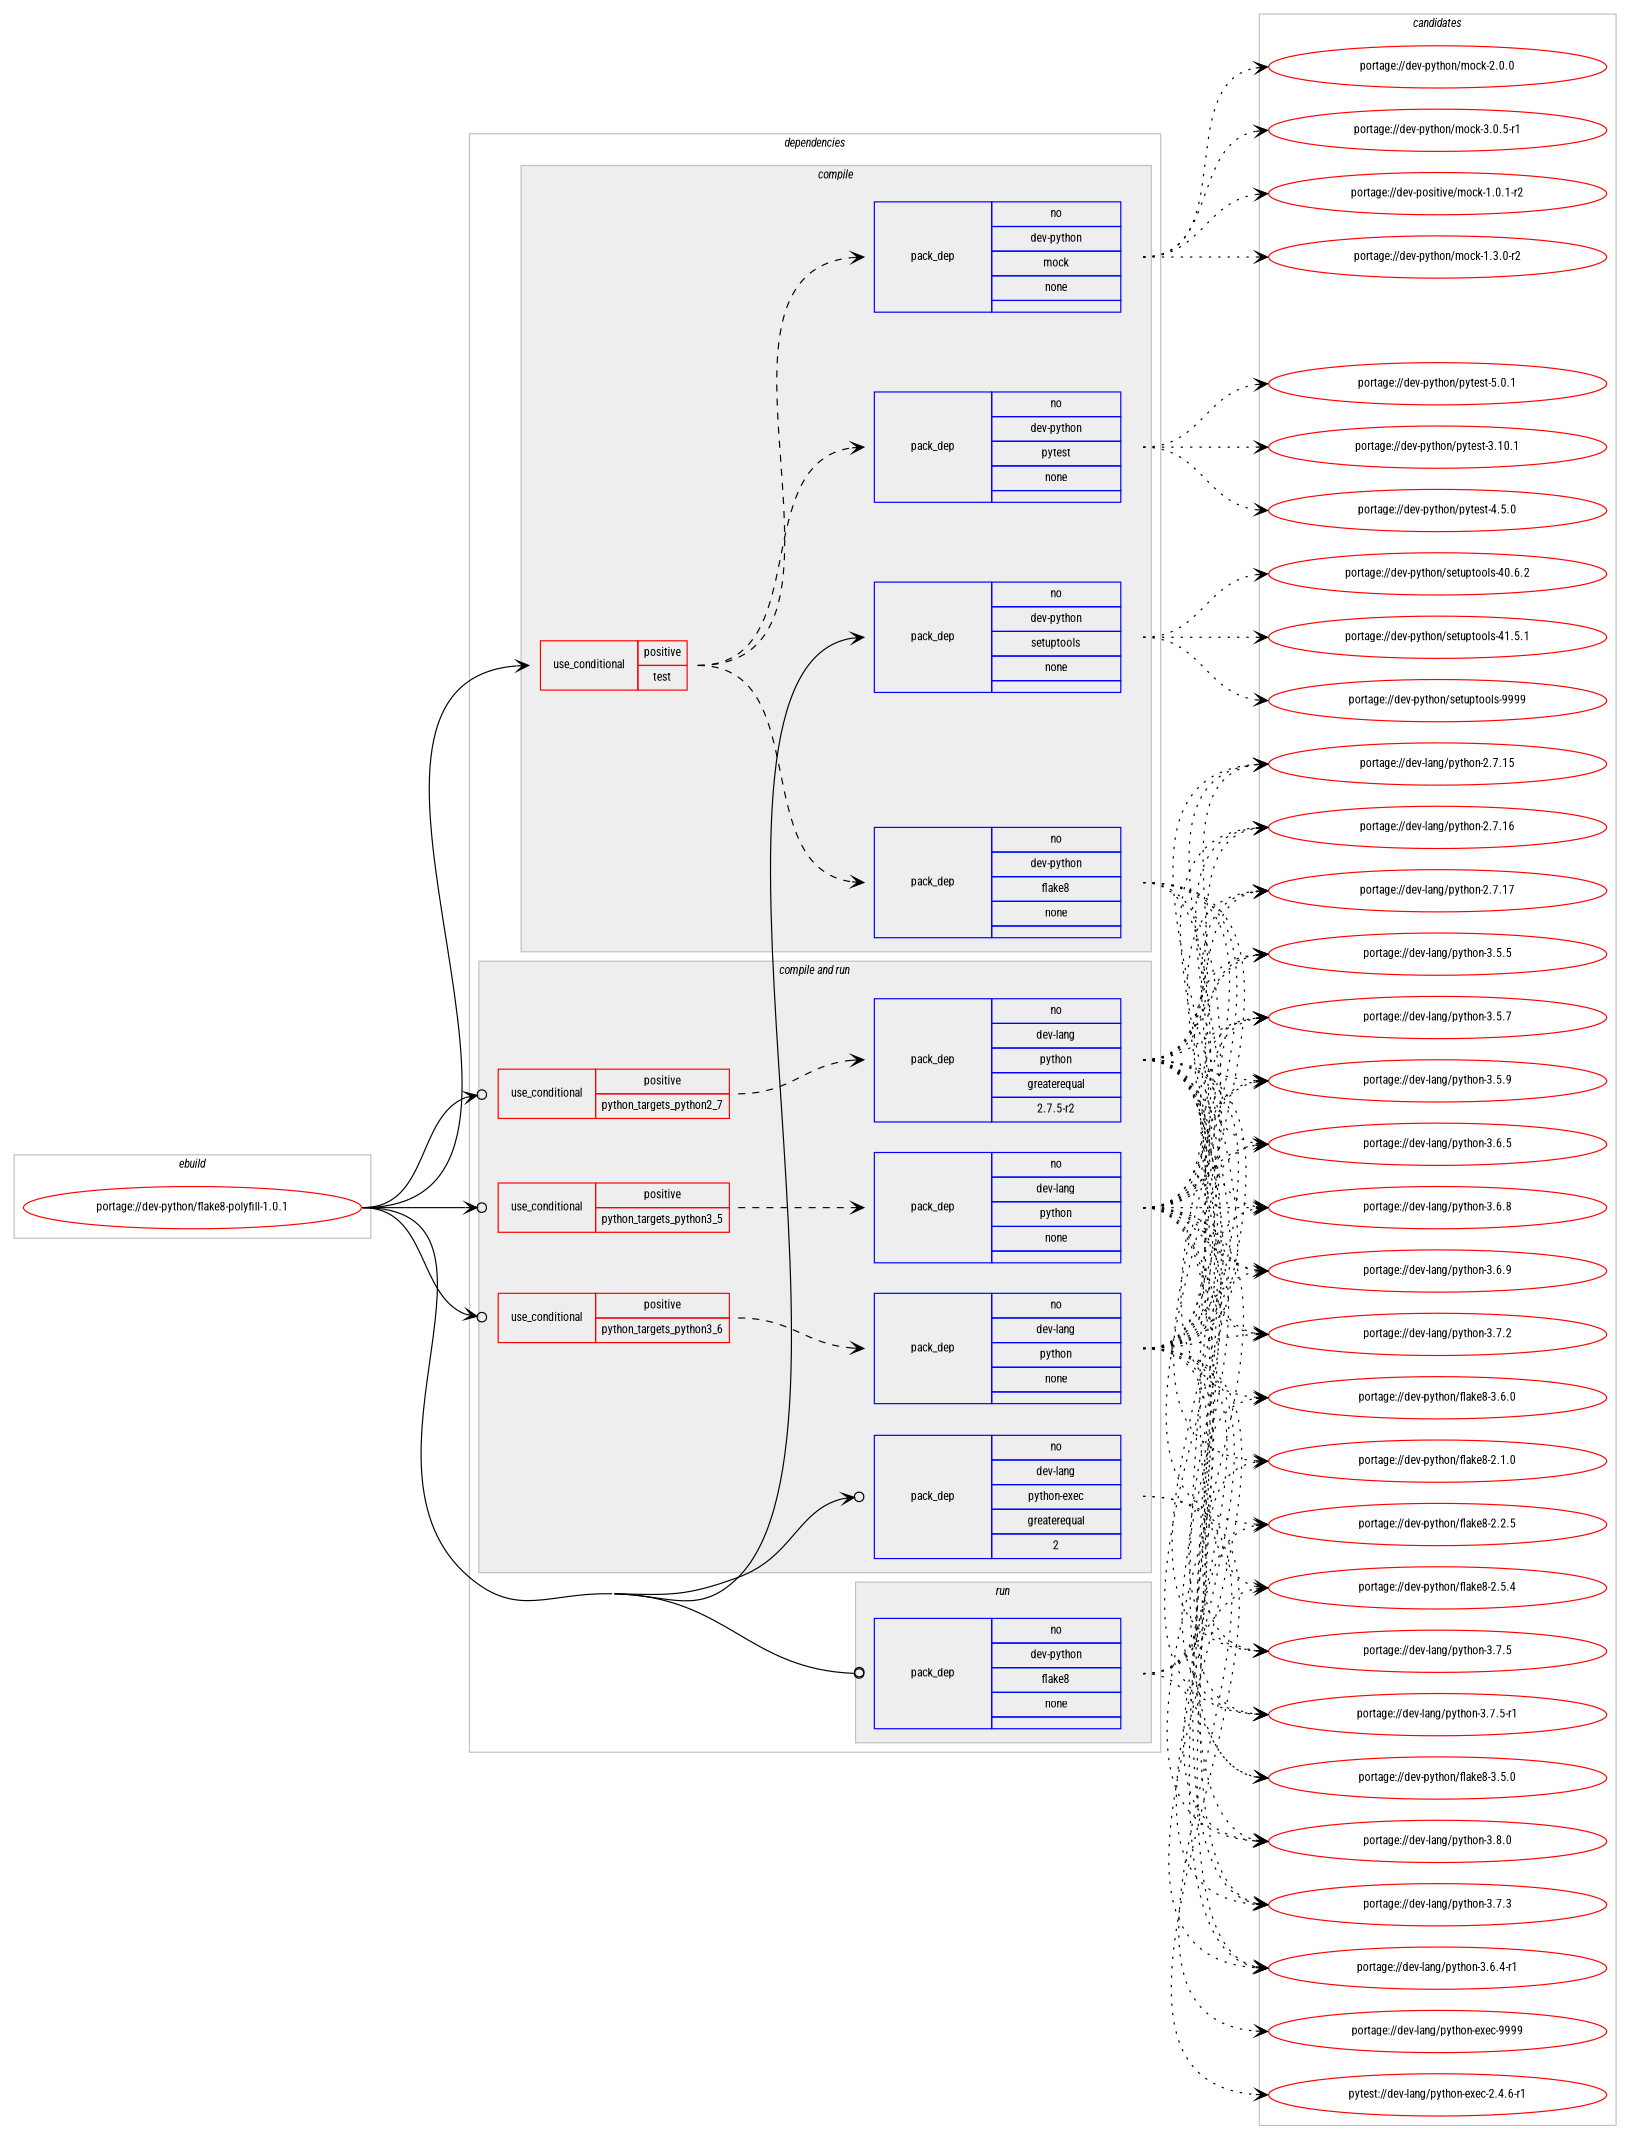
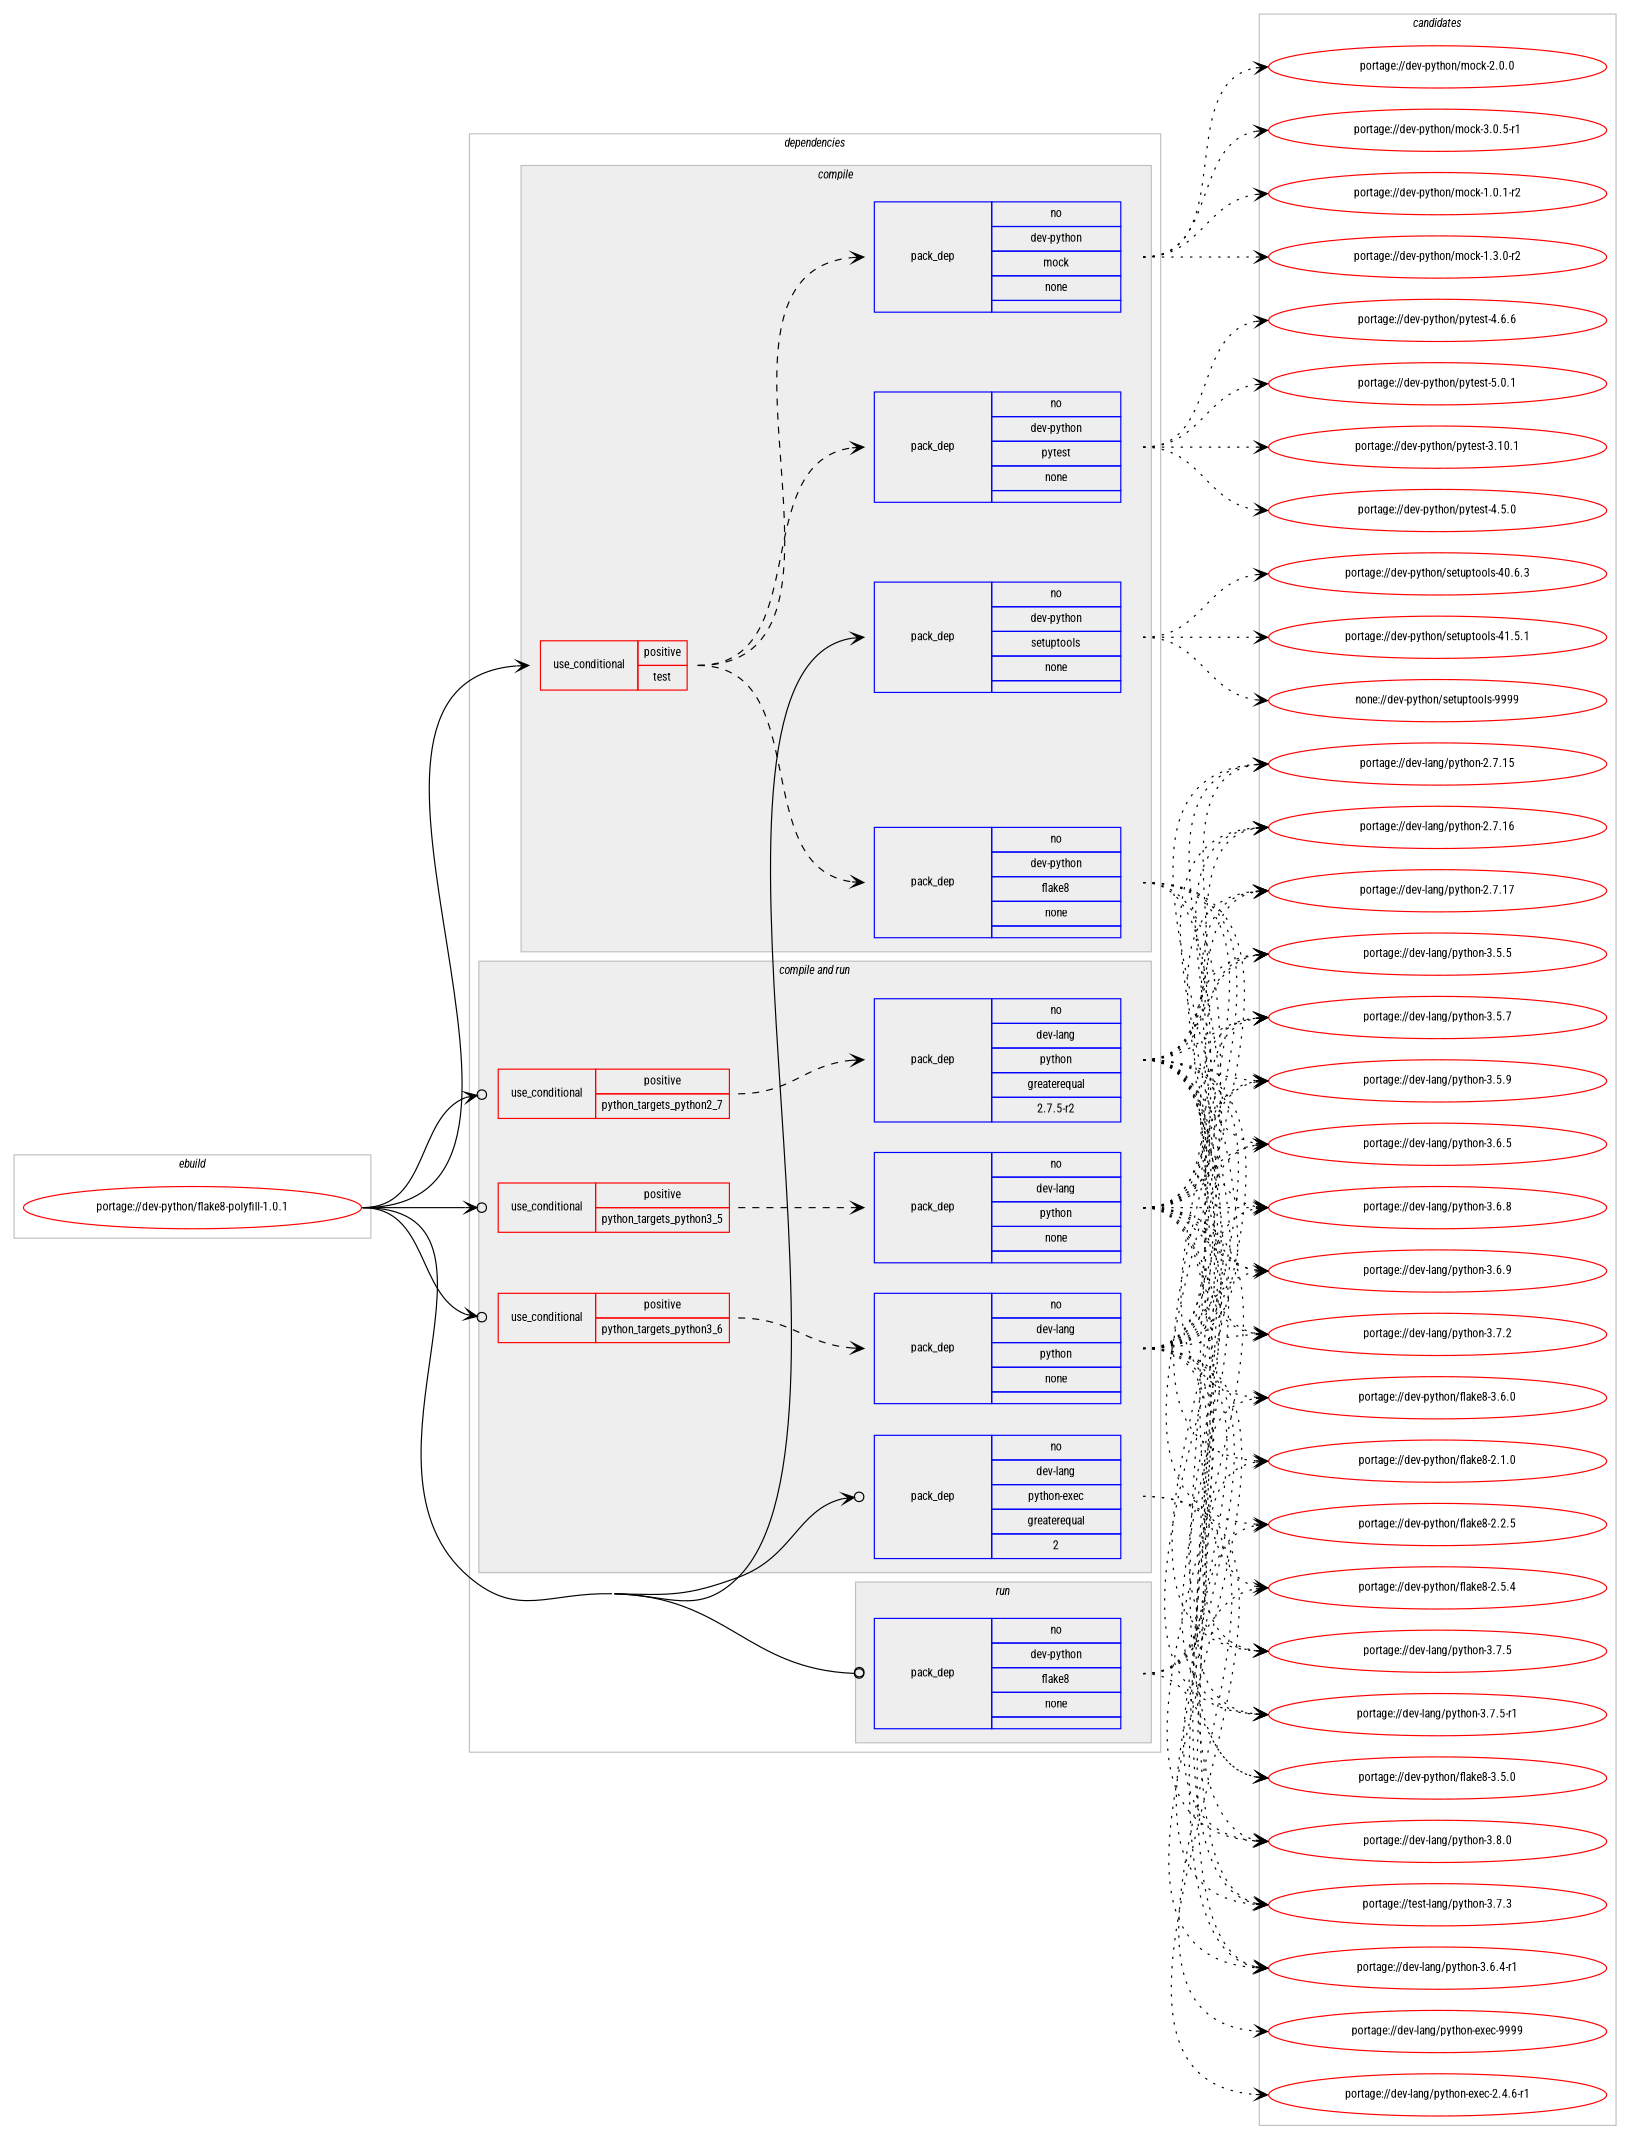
node "portage://dev-positive/mock-1.0.1-r2": label "portage://dev-positive/mock-1.0.1-r2" -> "portage://dev-python/mock-1.0.1-r2"
node "portage://dev-python/pytest-4.6.6": added
node "portage://dev-python/setuptools-40.6.2": label "portage://dev-python/setuptools-40.6.2" -> "portage://dev-python/setuptools-40.6.3"
node "portage://dev-python/setuptools-9999": label "portage://dev-python/setuptools-9999" -> "none://dev-python/setuptools-9999"
node "portage://dev-lang/python-3.7.3": label "portage://dev-lang/python-3.7.3" -> "portage://test-lang/python-3.7.3"
node "pytest://dev-lang/python-exec-2.4.6-r1": label "pytest://dev-lang/python-exec-2.4.6-r1" -> "portage://dev-lang/python-exec-2.4.6-r1"
